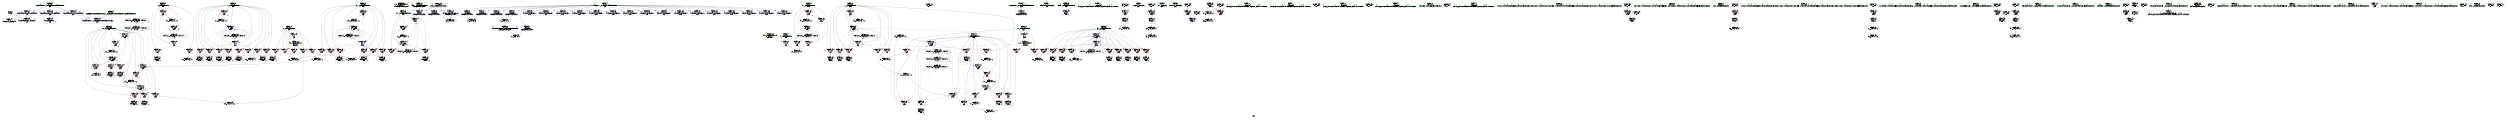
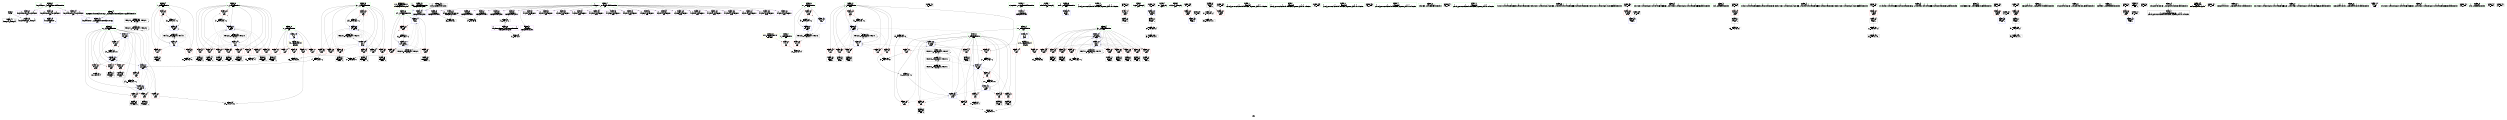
node "NodeID: 335": removed
node "NodeID: 122": removed
